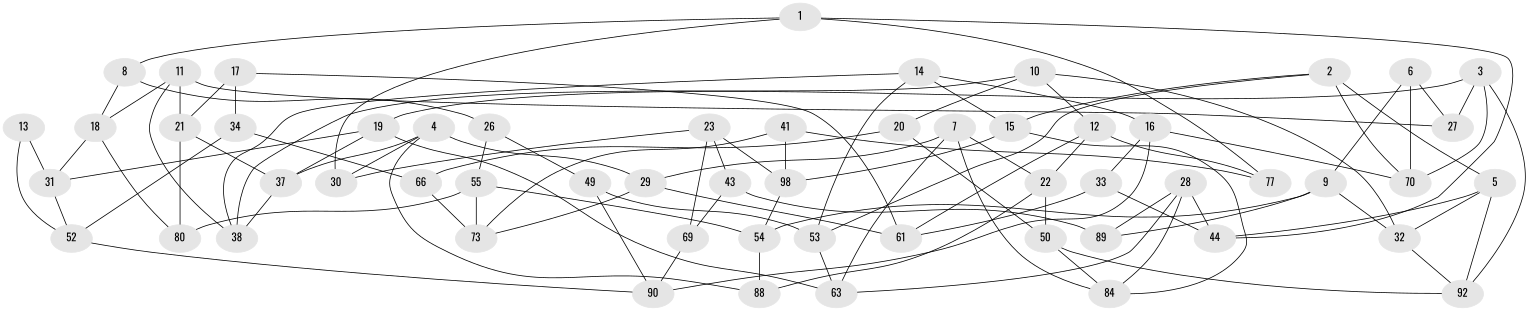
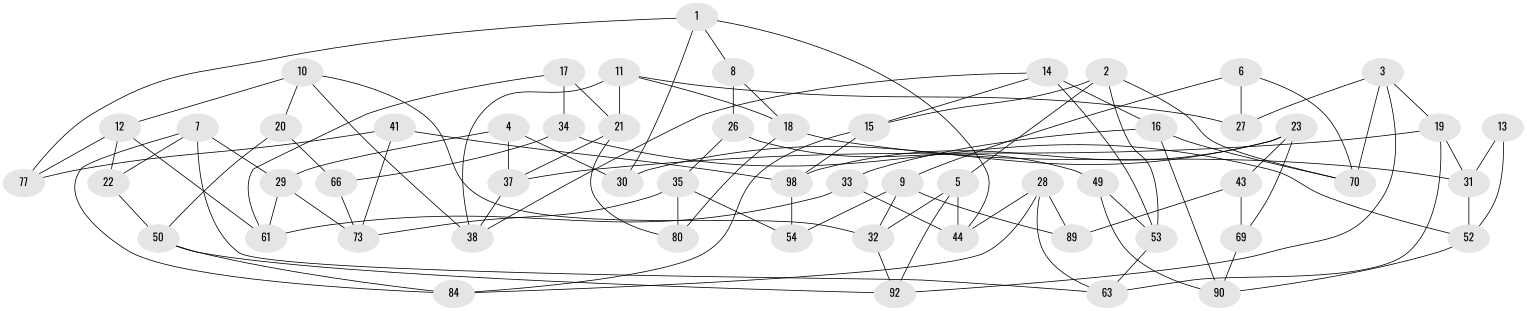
node "55": label "55" -> "35"
node "88": removed
